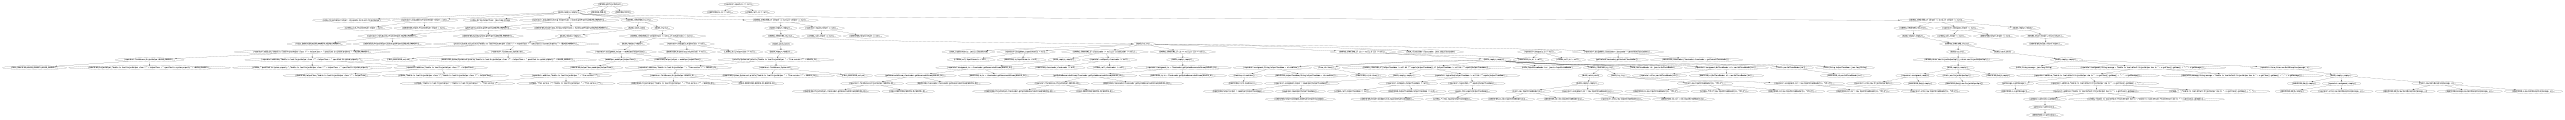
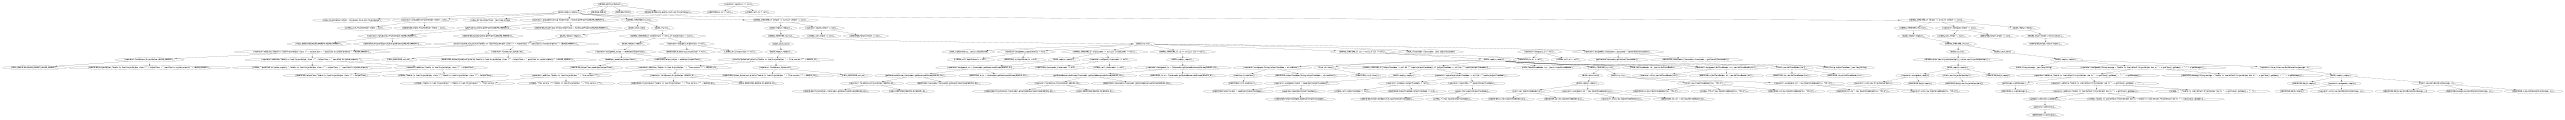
node "(METHOD_RETURN,org.apache.tools.ant.ProjectHelper)": added
node "(IDENTIFIER,isr,new BufferedReader(isr))": added
